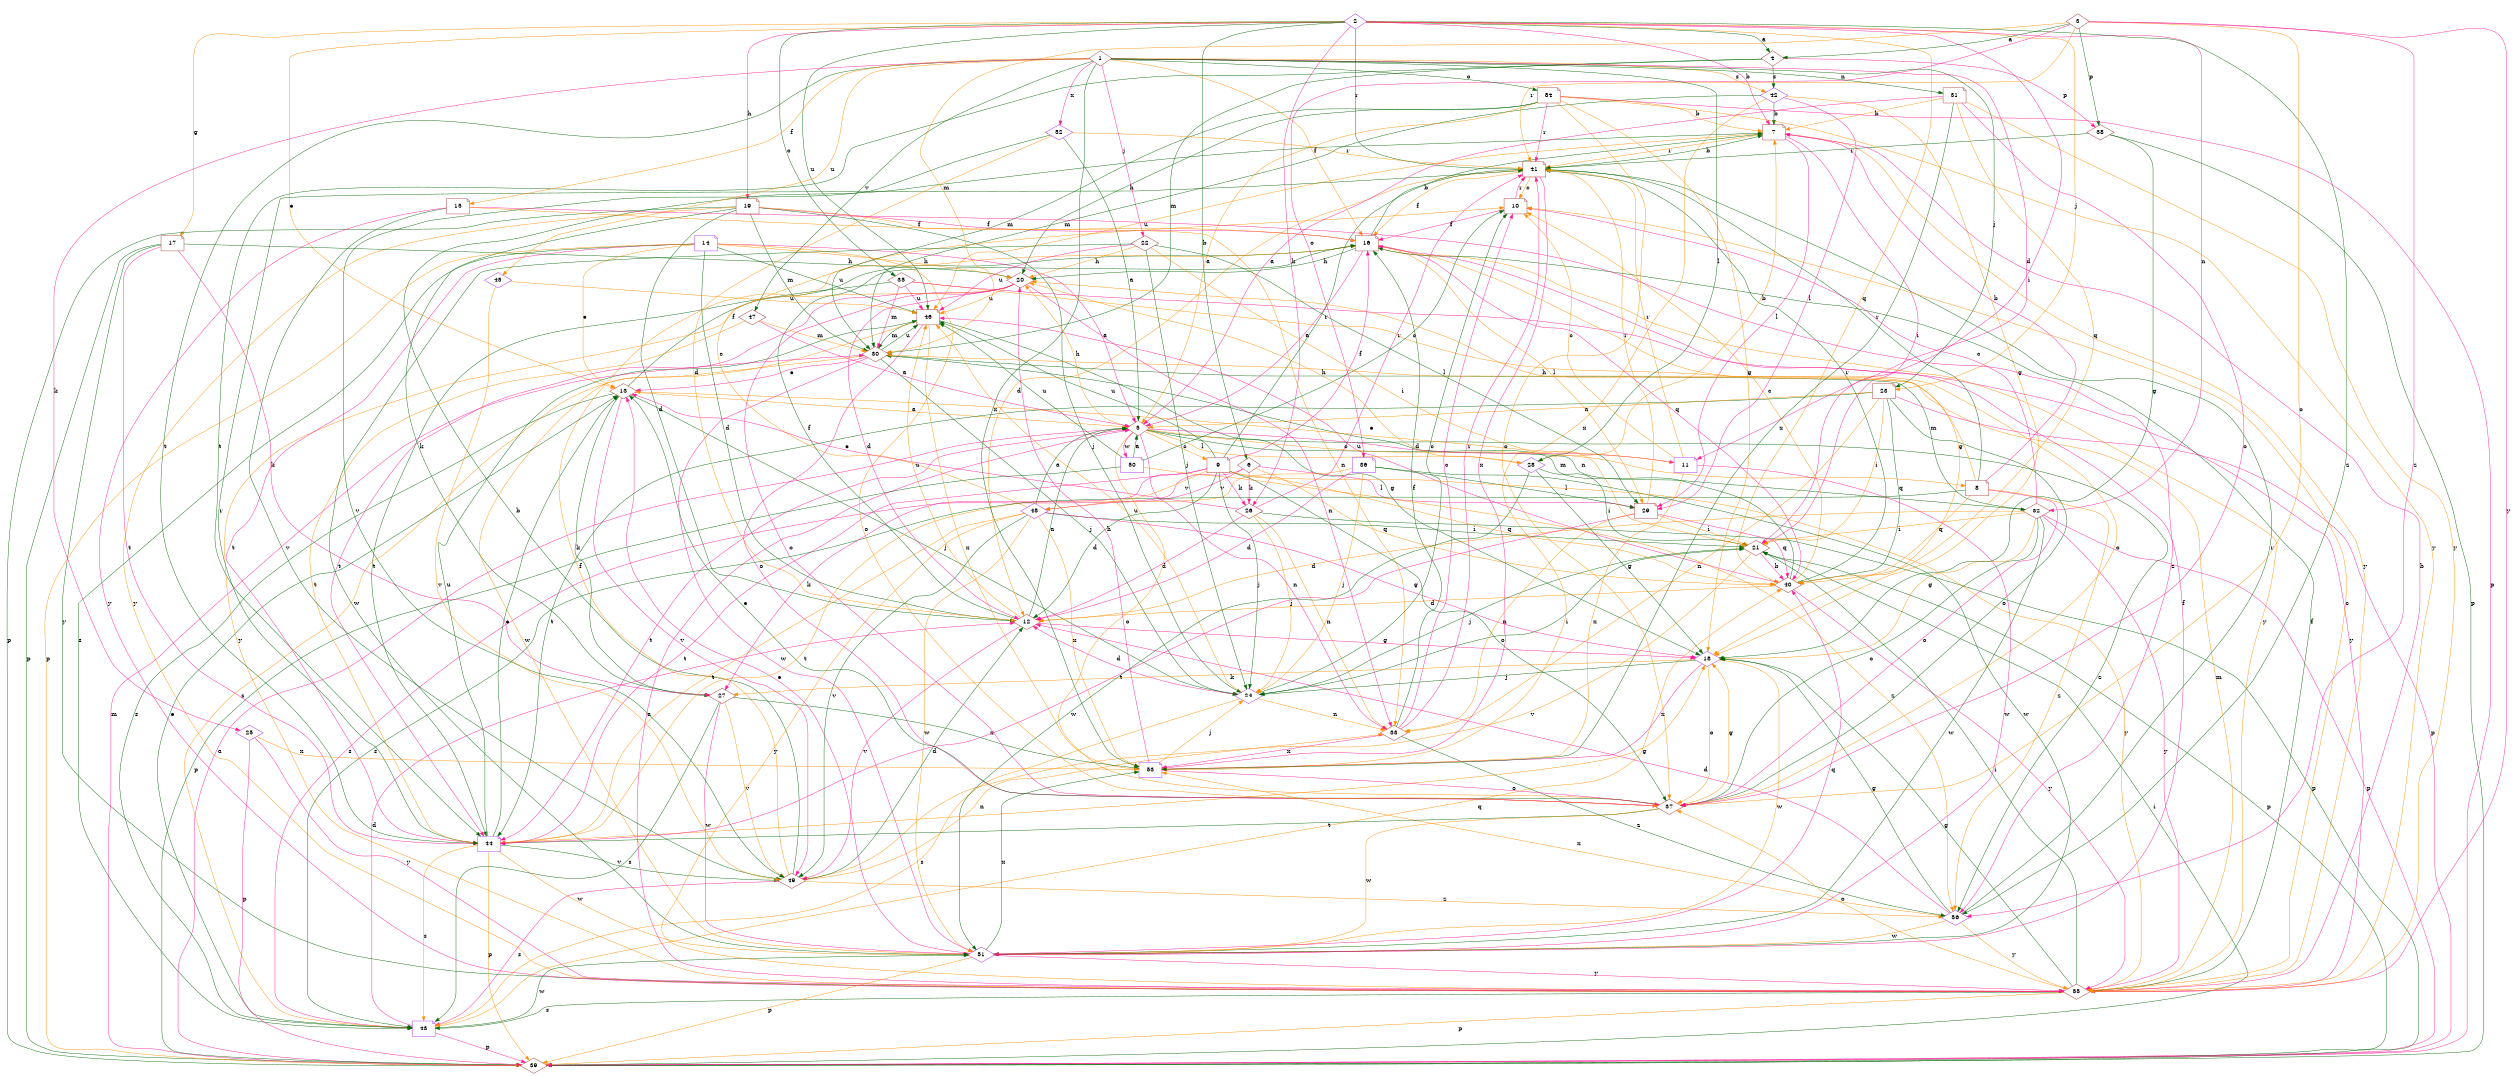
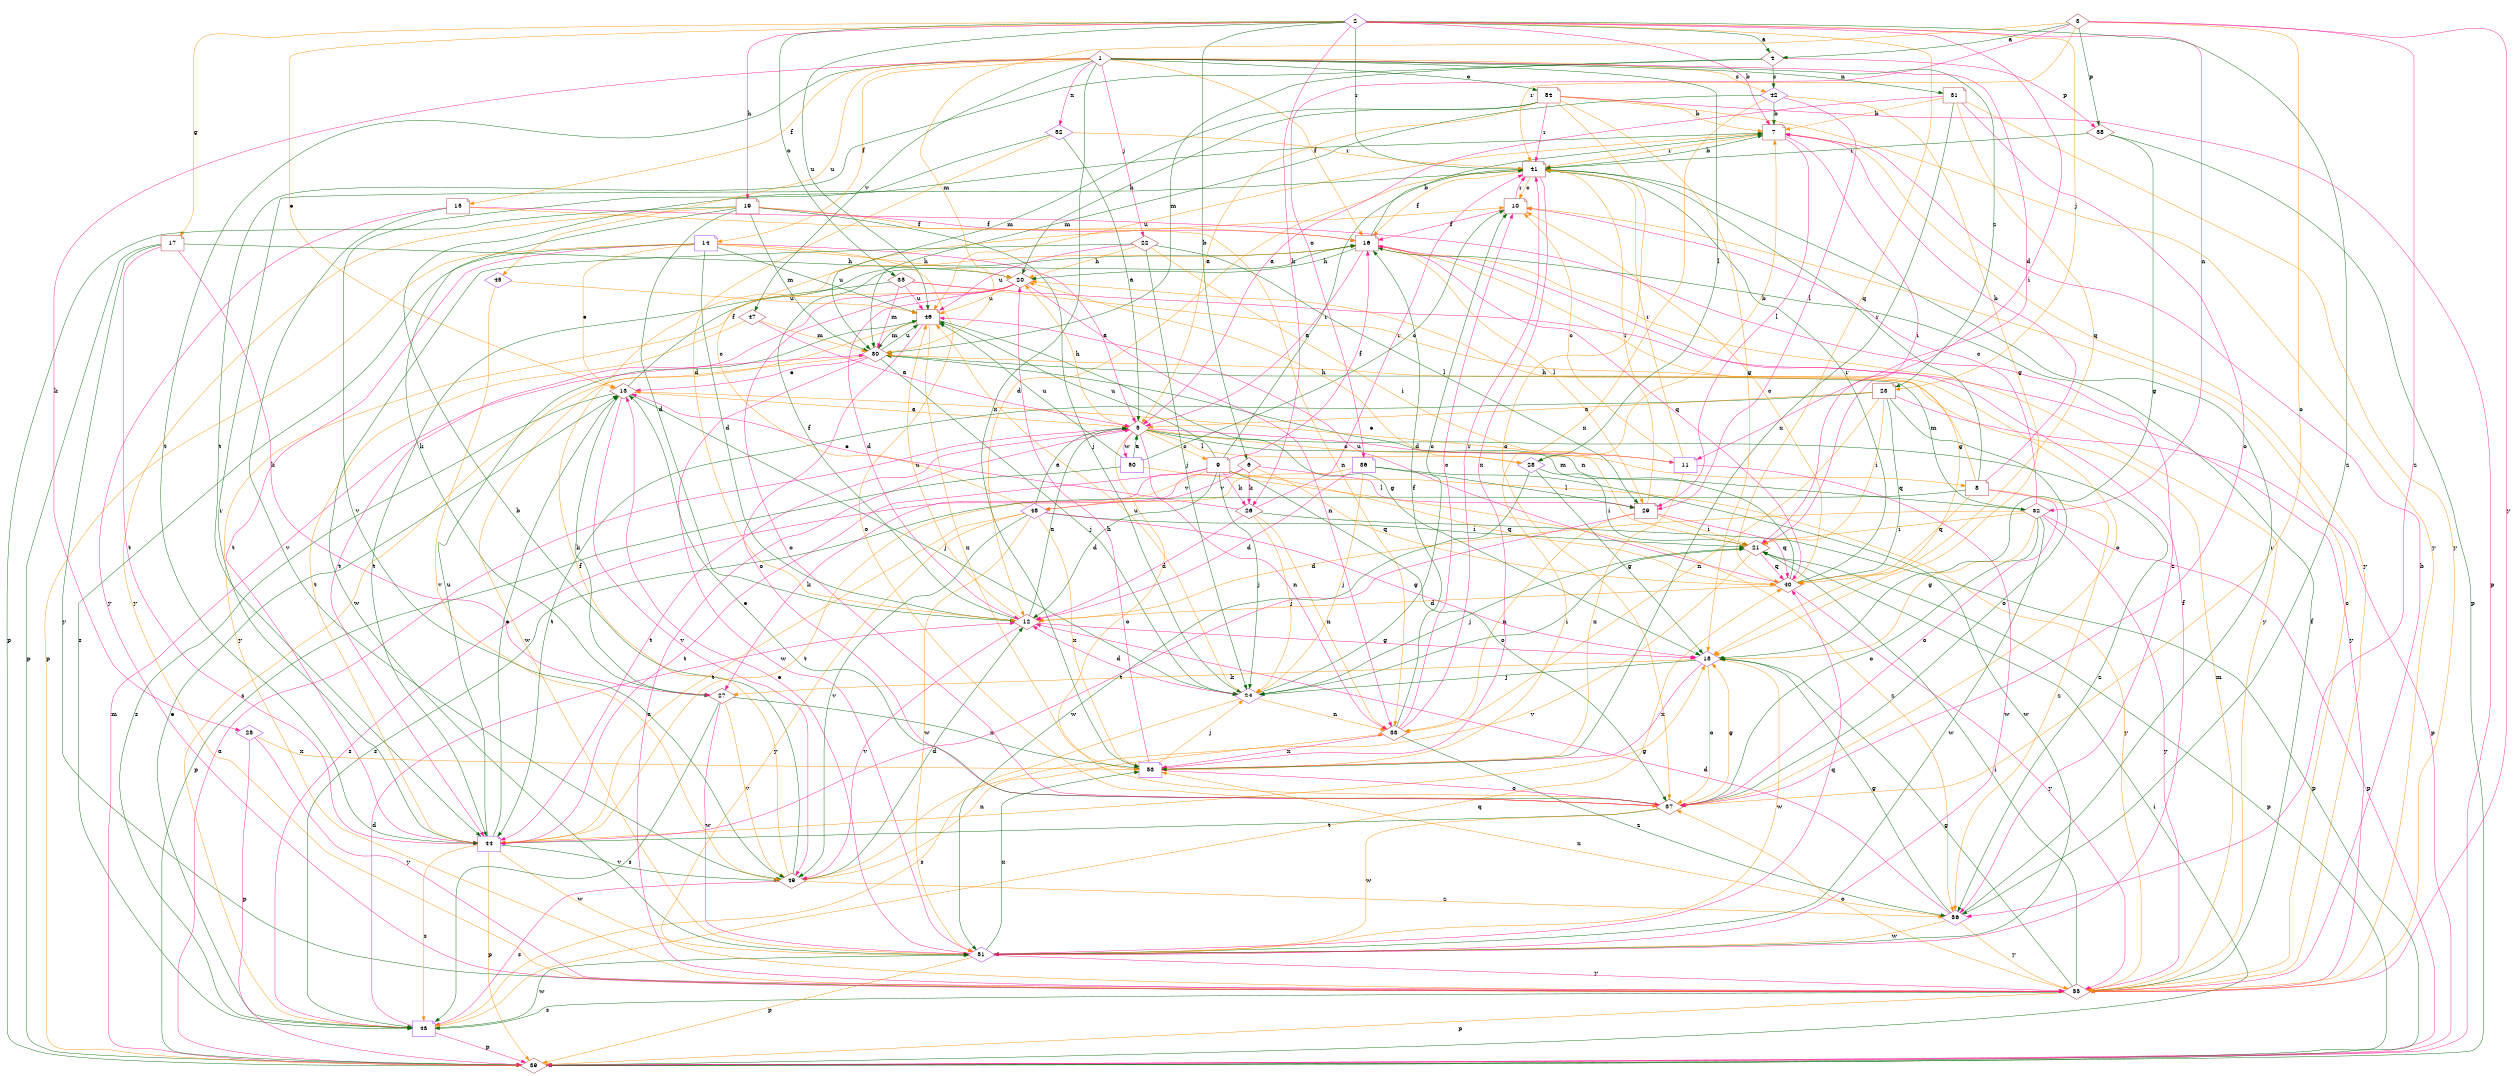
edge "1" -> "14": added, label "f"
edge "1" -> "23": label "j" -> "z"
edge "21" -> "40": label "b" -> "q"
